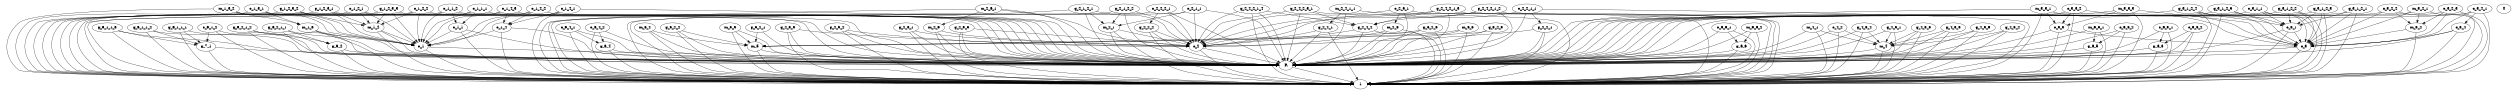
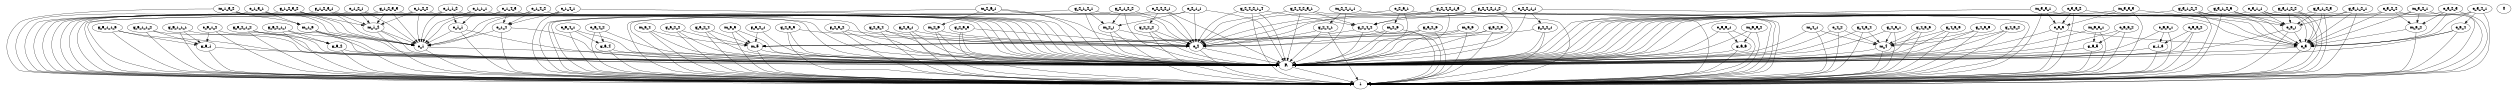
node "g_5_2_4": added
node "g_2_3_4": added
node "g_7_1": label "g_7_1" -> "g_6_1"
node "g_6_3": label "g_6_3" -> "g_1_3"
